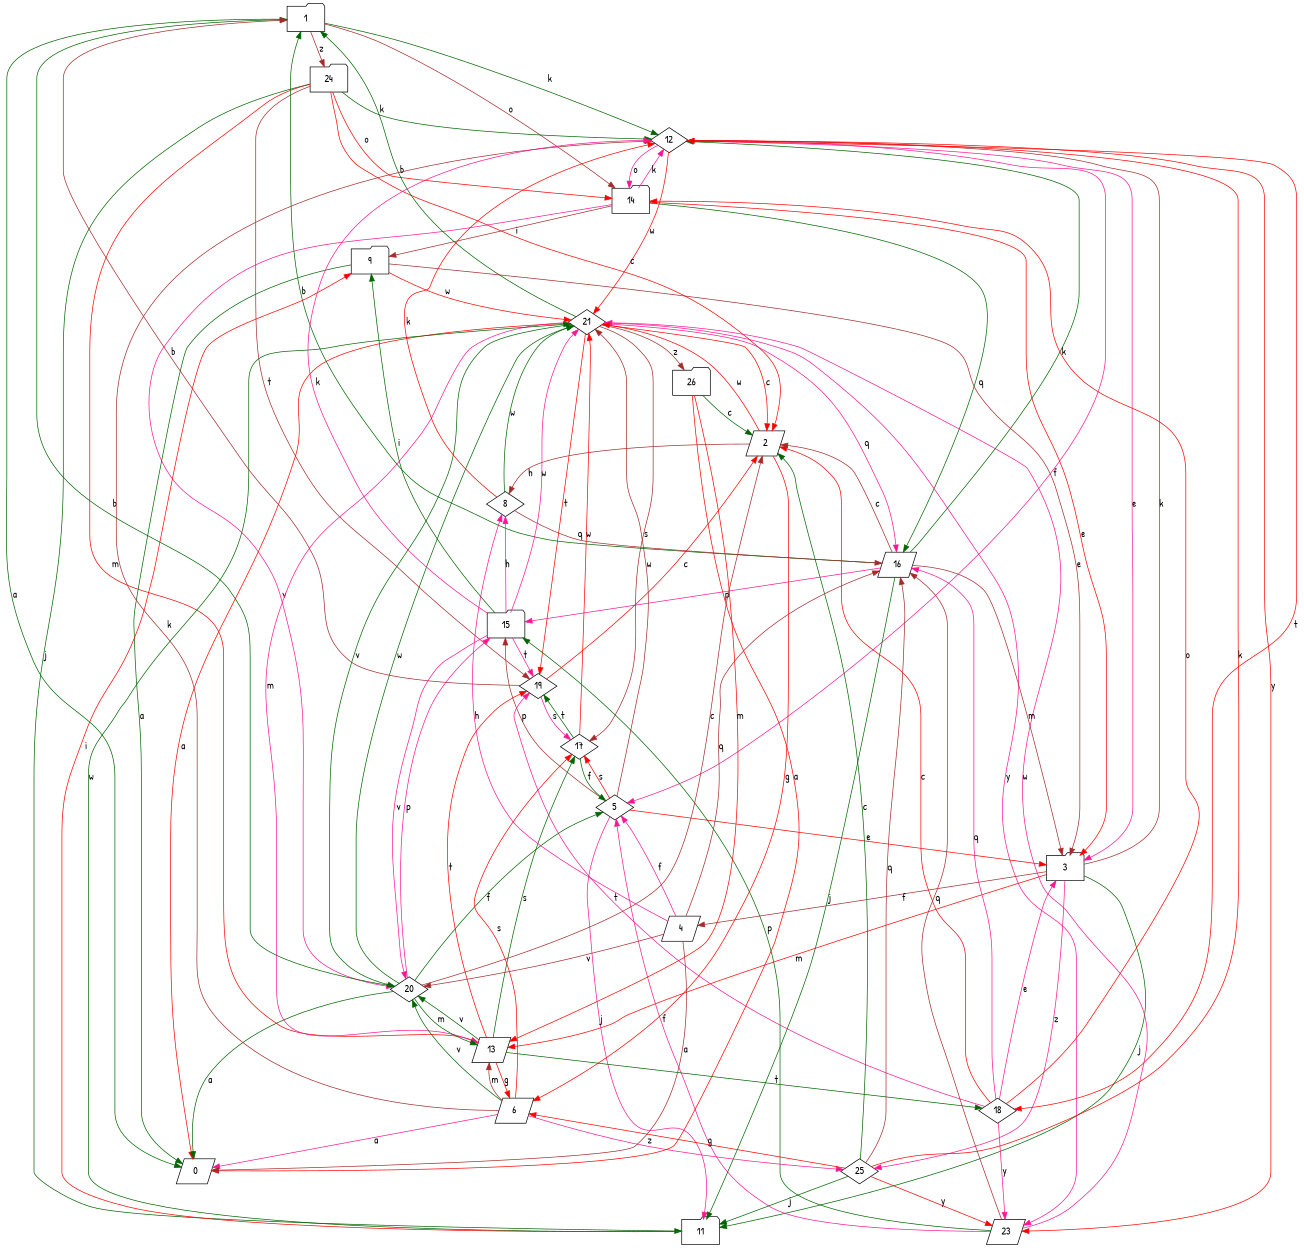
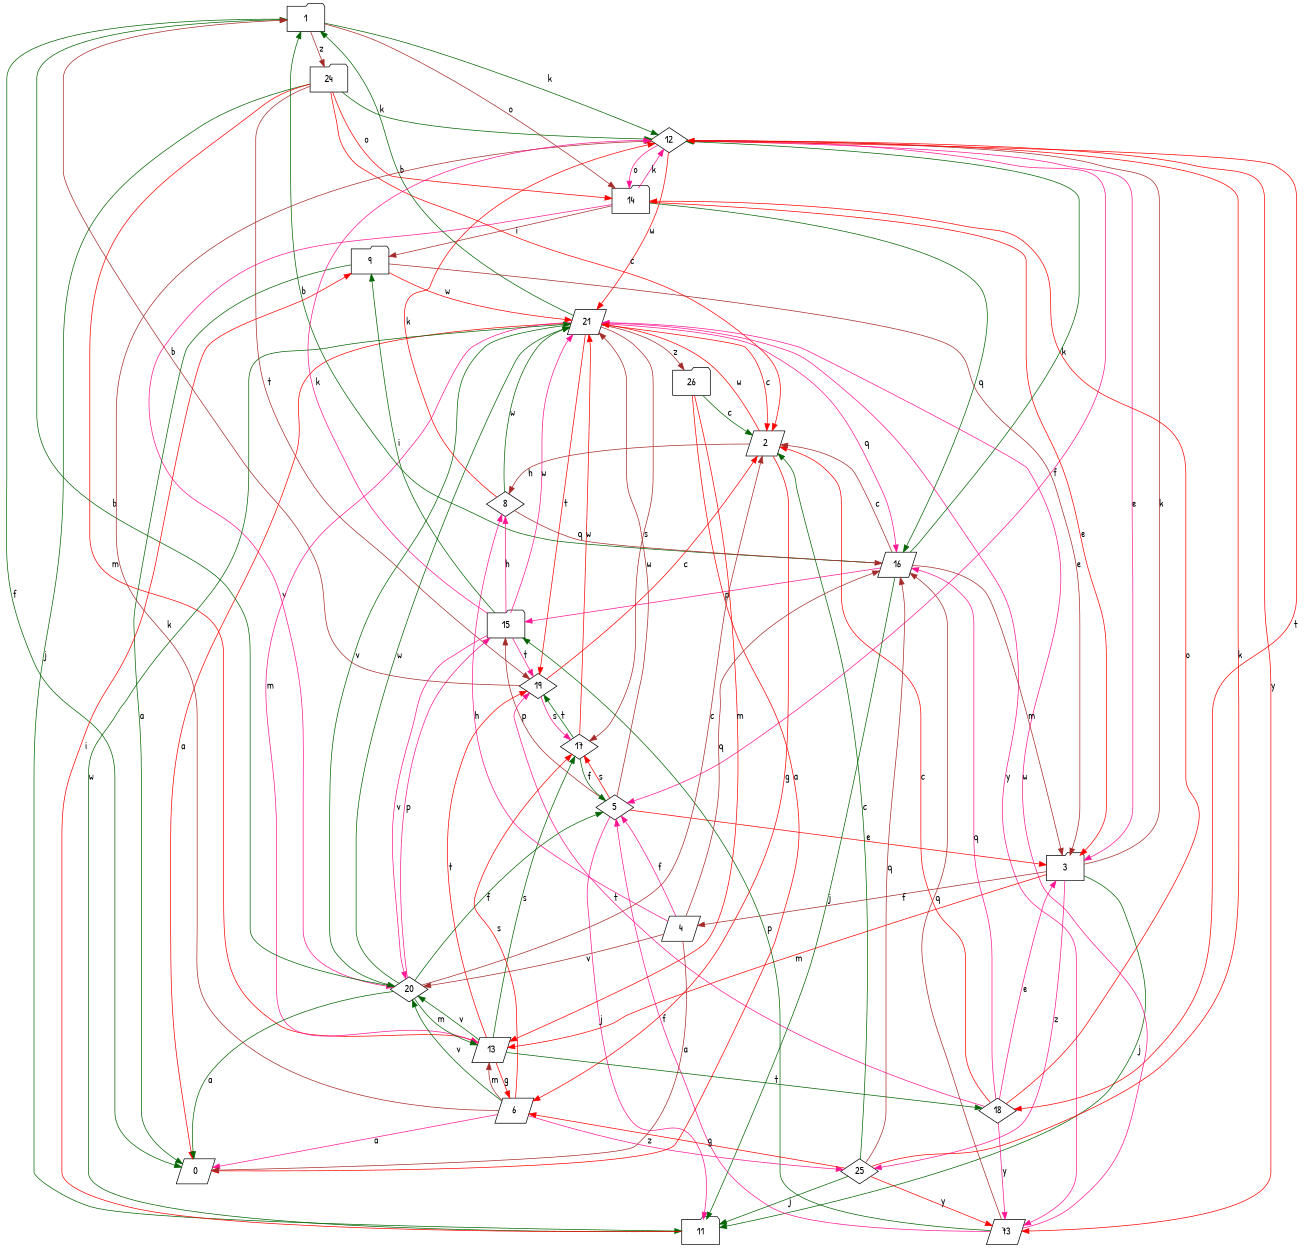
node "21": shape diamond -> parallelogram
edge "1" -> "0": label "a" -> "f"
node "23": label "23" -> "73"
